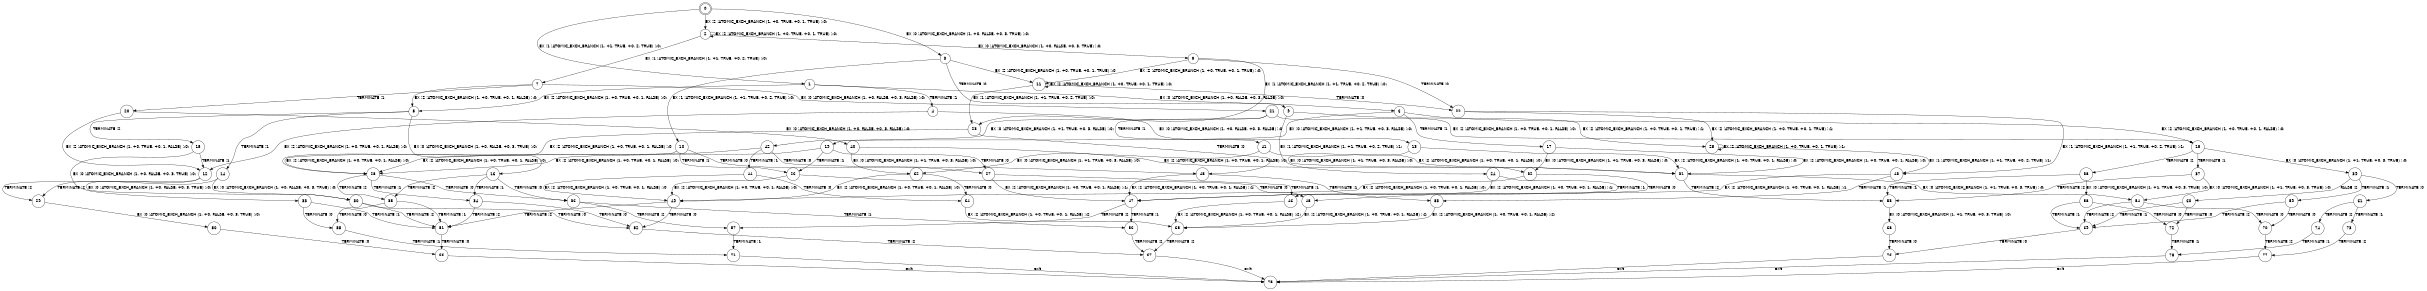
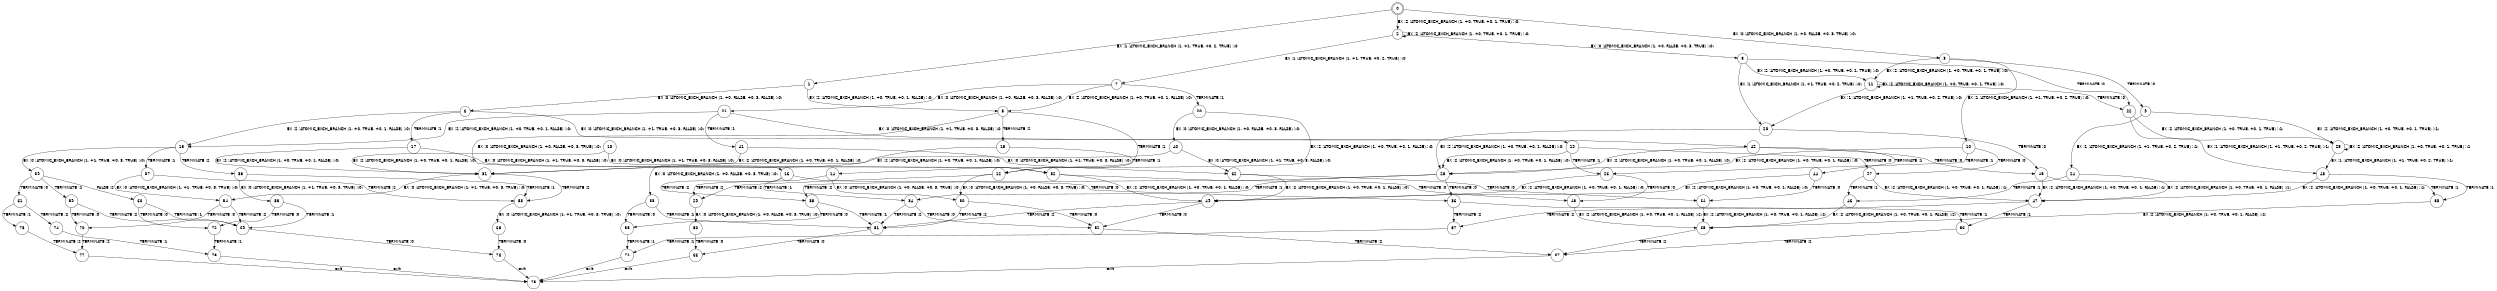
node "4": removed
